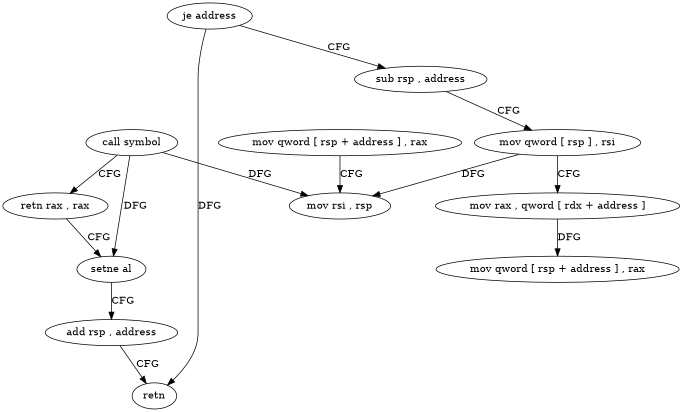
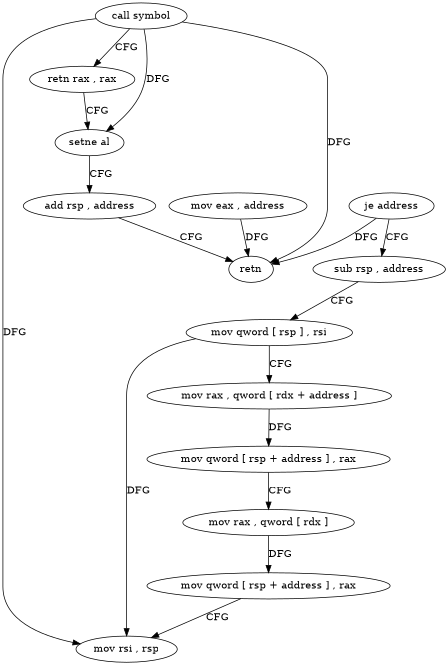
edge "call symbol" -> "retn": added, label "DFG"
node "mov eax , address": added
node "mov rax , qword [ rdx ]": added
